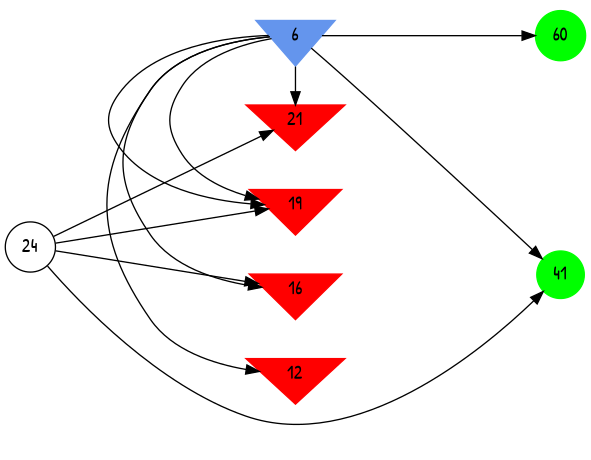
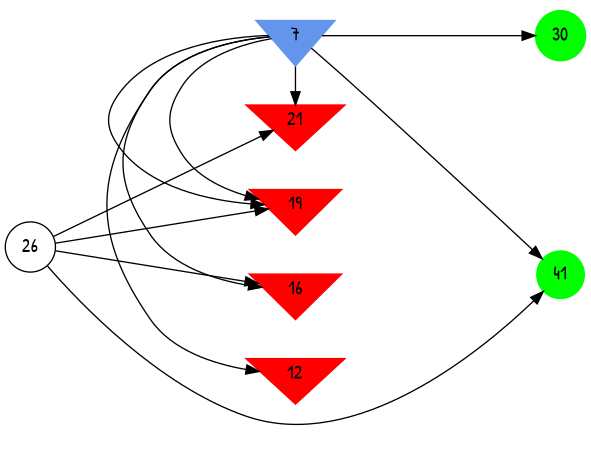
node "6": label "6" -> "7"
node "60": label "60" -> "30"
node "24": label "24" -> "26"
